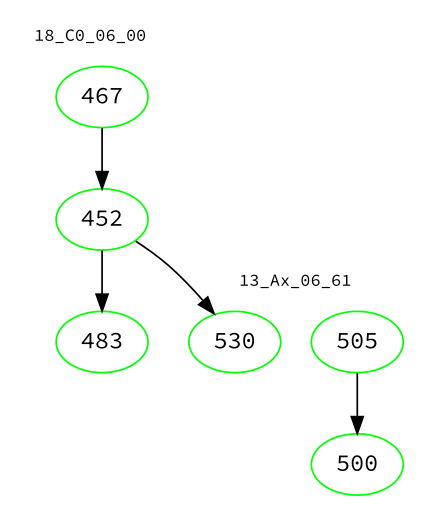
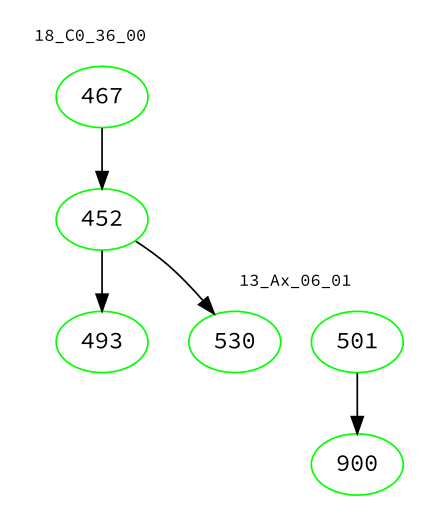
cluster "18_C0_06_00": label "18_C0_06_00" -> "18_C0_36_00"
cluster "13_Ax_06_61": label "13_Ax_06_61" -> "13_Ax_06_01"
node "483": label "483" -> "493"
node "505": label "505" -> "501"
node "500": label "500" -> "900"
